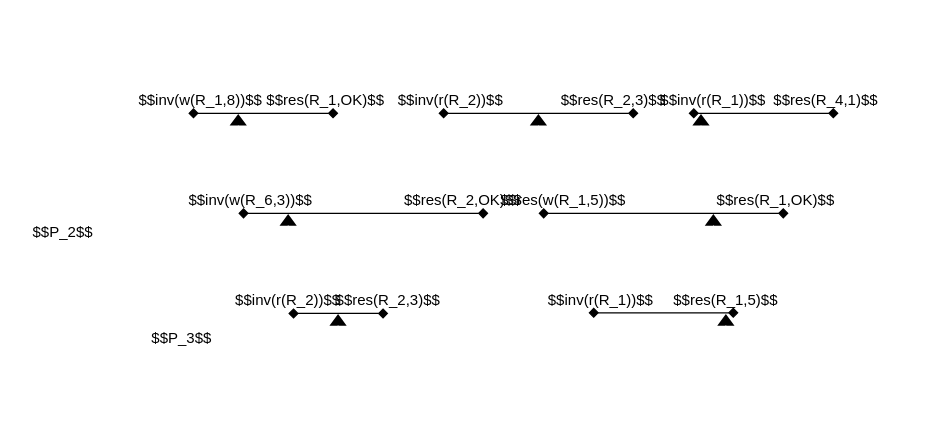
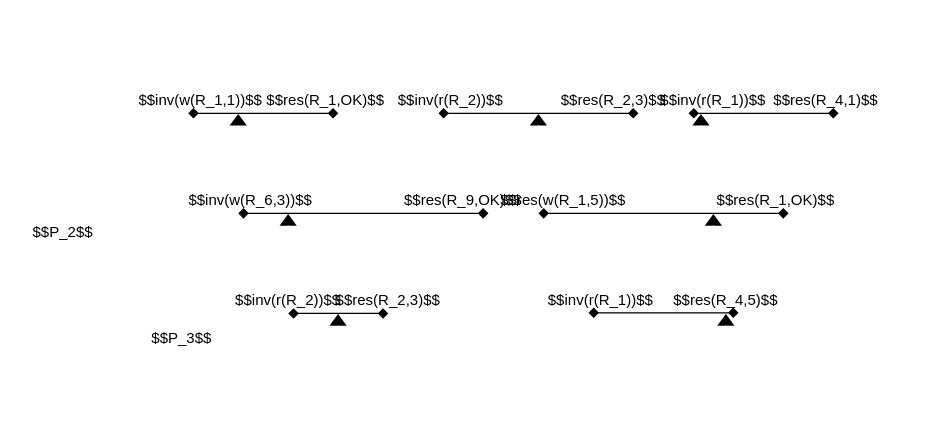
node "$$inv(w(R_1,8))$$": label "$$inv(w(R_1,8))$$" -> "$$inv(w(R_1,1))$$"
node "$$res(R_2,OK)$$": label "$$res(R_2,OK)$$" -> "$$res(R_9,OK)$$"
node "$$res(R_1,5)$$": label "$$res(R_1,5)$$" -> "$$res(R_4,5)$$"
